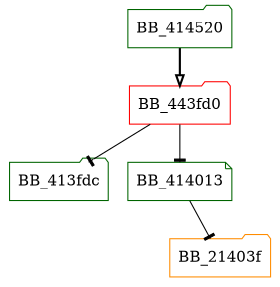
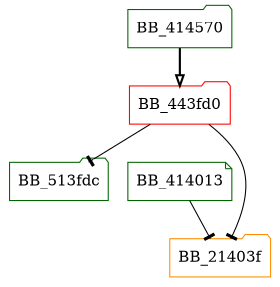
node "BB_414520": label "BB_414520" -> "BB_414570"
edge "BB_443fd0" -> "BB_414013": now "BB_443fd0" -> "BB_21403f"
node "BB_413fdc": label "BB_413fdc" -> "BB_513fdc"
